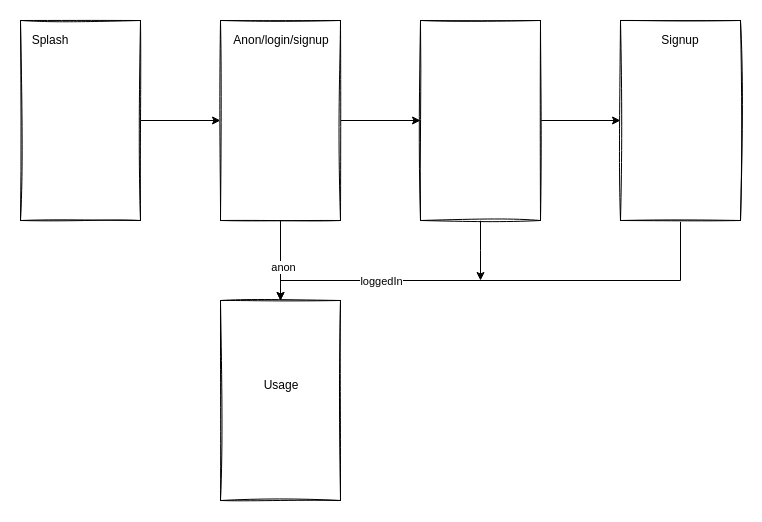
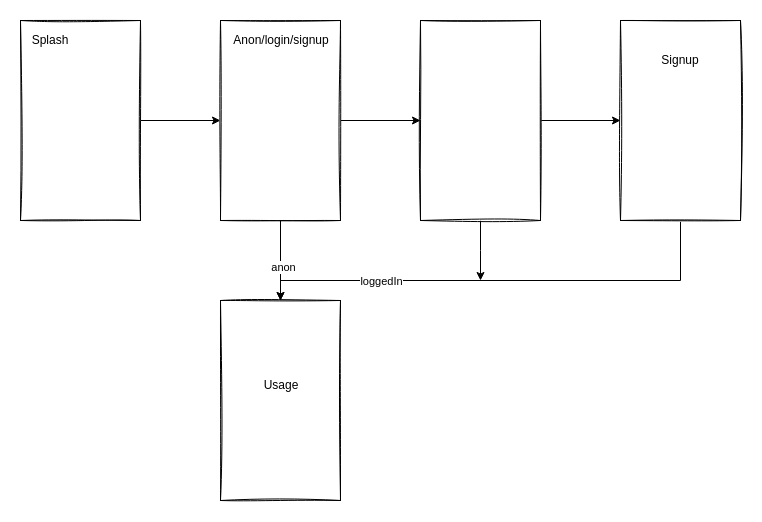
node "Signup": moved (681, 41) -> (681, 61)
